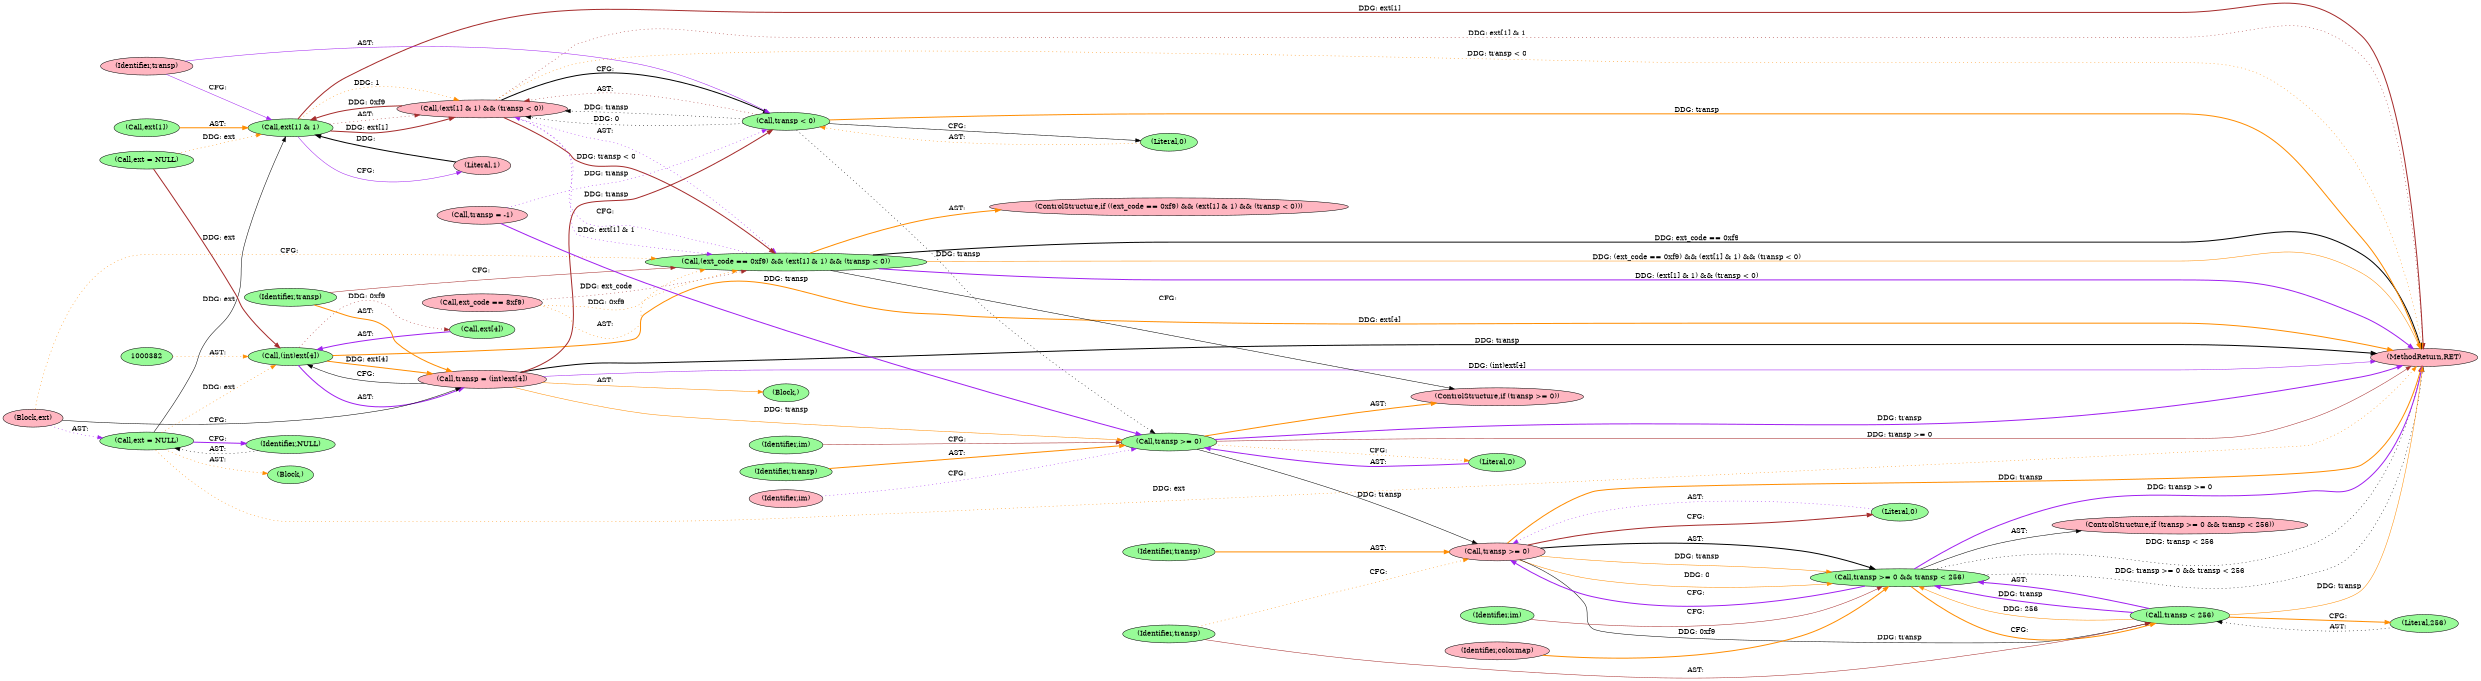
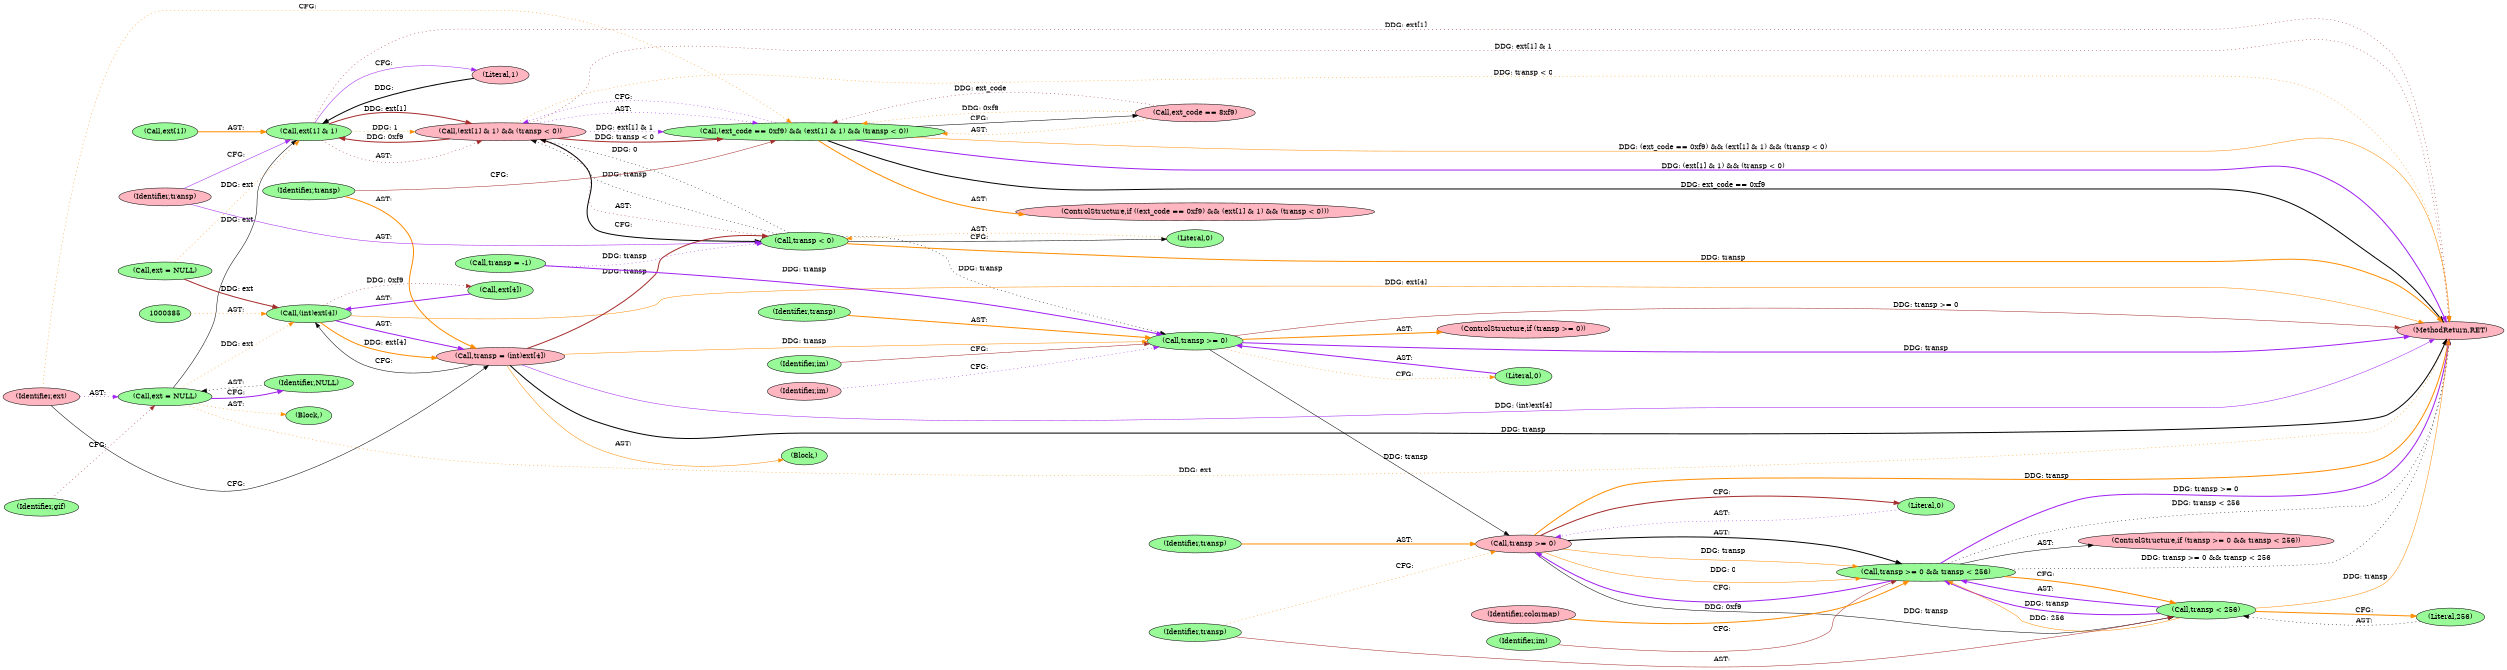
edge "(Call,ext[1] & 1)" -> "(MethodReturn,RET)": style bold -> dotted
node "(Call,transp = -1)": fillcolor lightpink -> palegreen
edge "(Call,(int)ext[4])" -> "(MethodReturn,RET)": style bold -> solid
edge "(Call,(ext_code == 0xf9) && (ext[1] & 1) && (transp < 0))" -> "(ControlStructure,if (transp >= 0))": now "(Call,(ext_code == 0xf9) && (ext[1] & 1) && (transp < 0))" -> "(Call,ext_code == 8xf9)"
node "1000382": label "1000382" -> "1000385"
node "(Block,ext)": label "(Block,ext)" -> "(Identifier,ext)"
node "(Identifier,gif)": added
